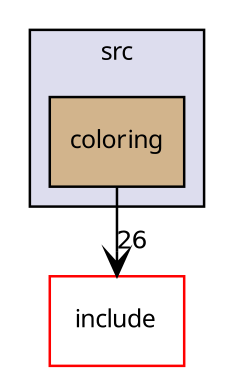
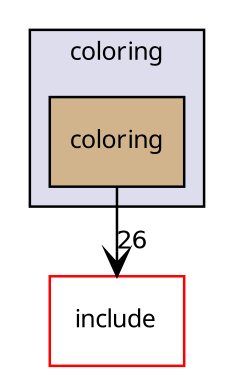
cluster "src": label "src" -> "coloring"
